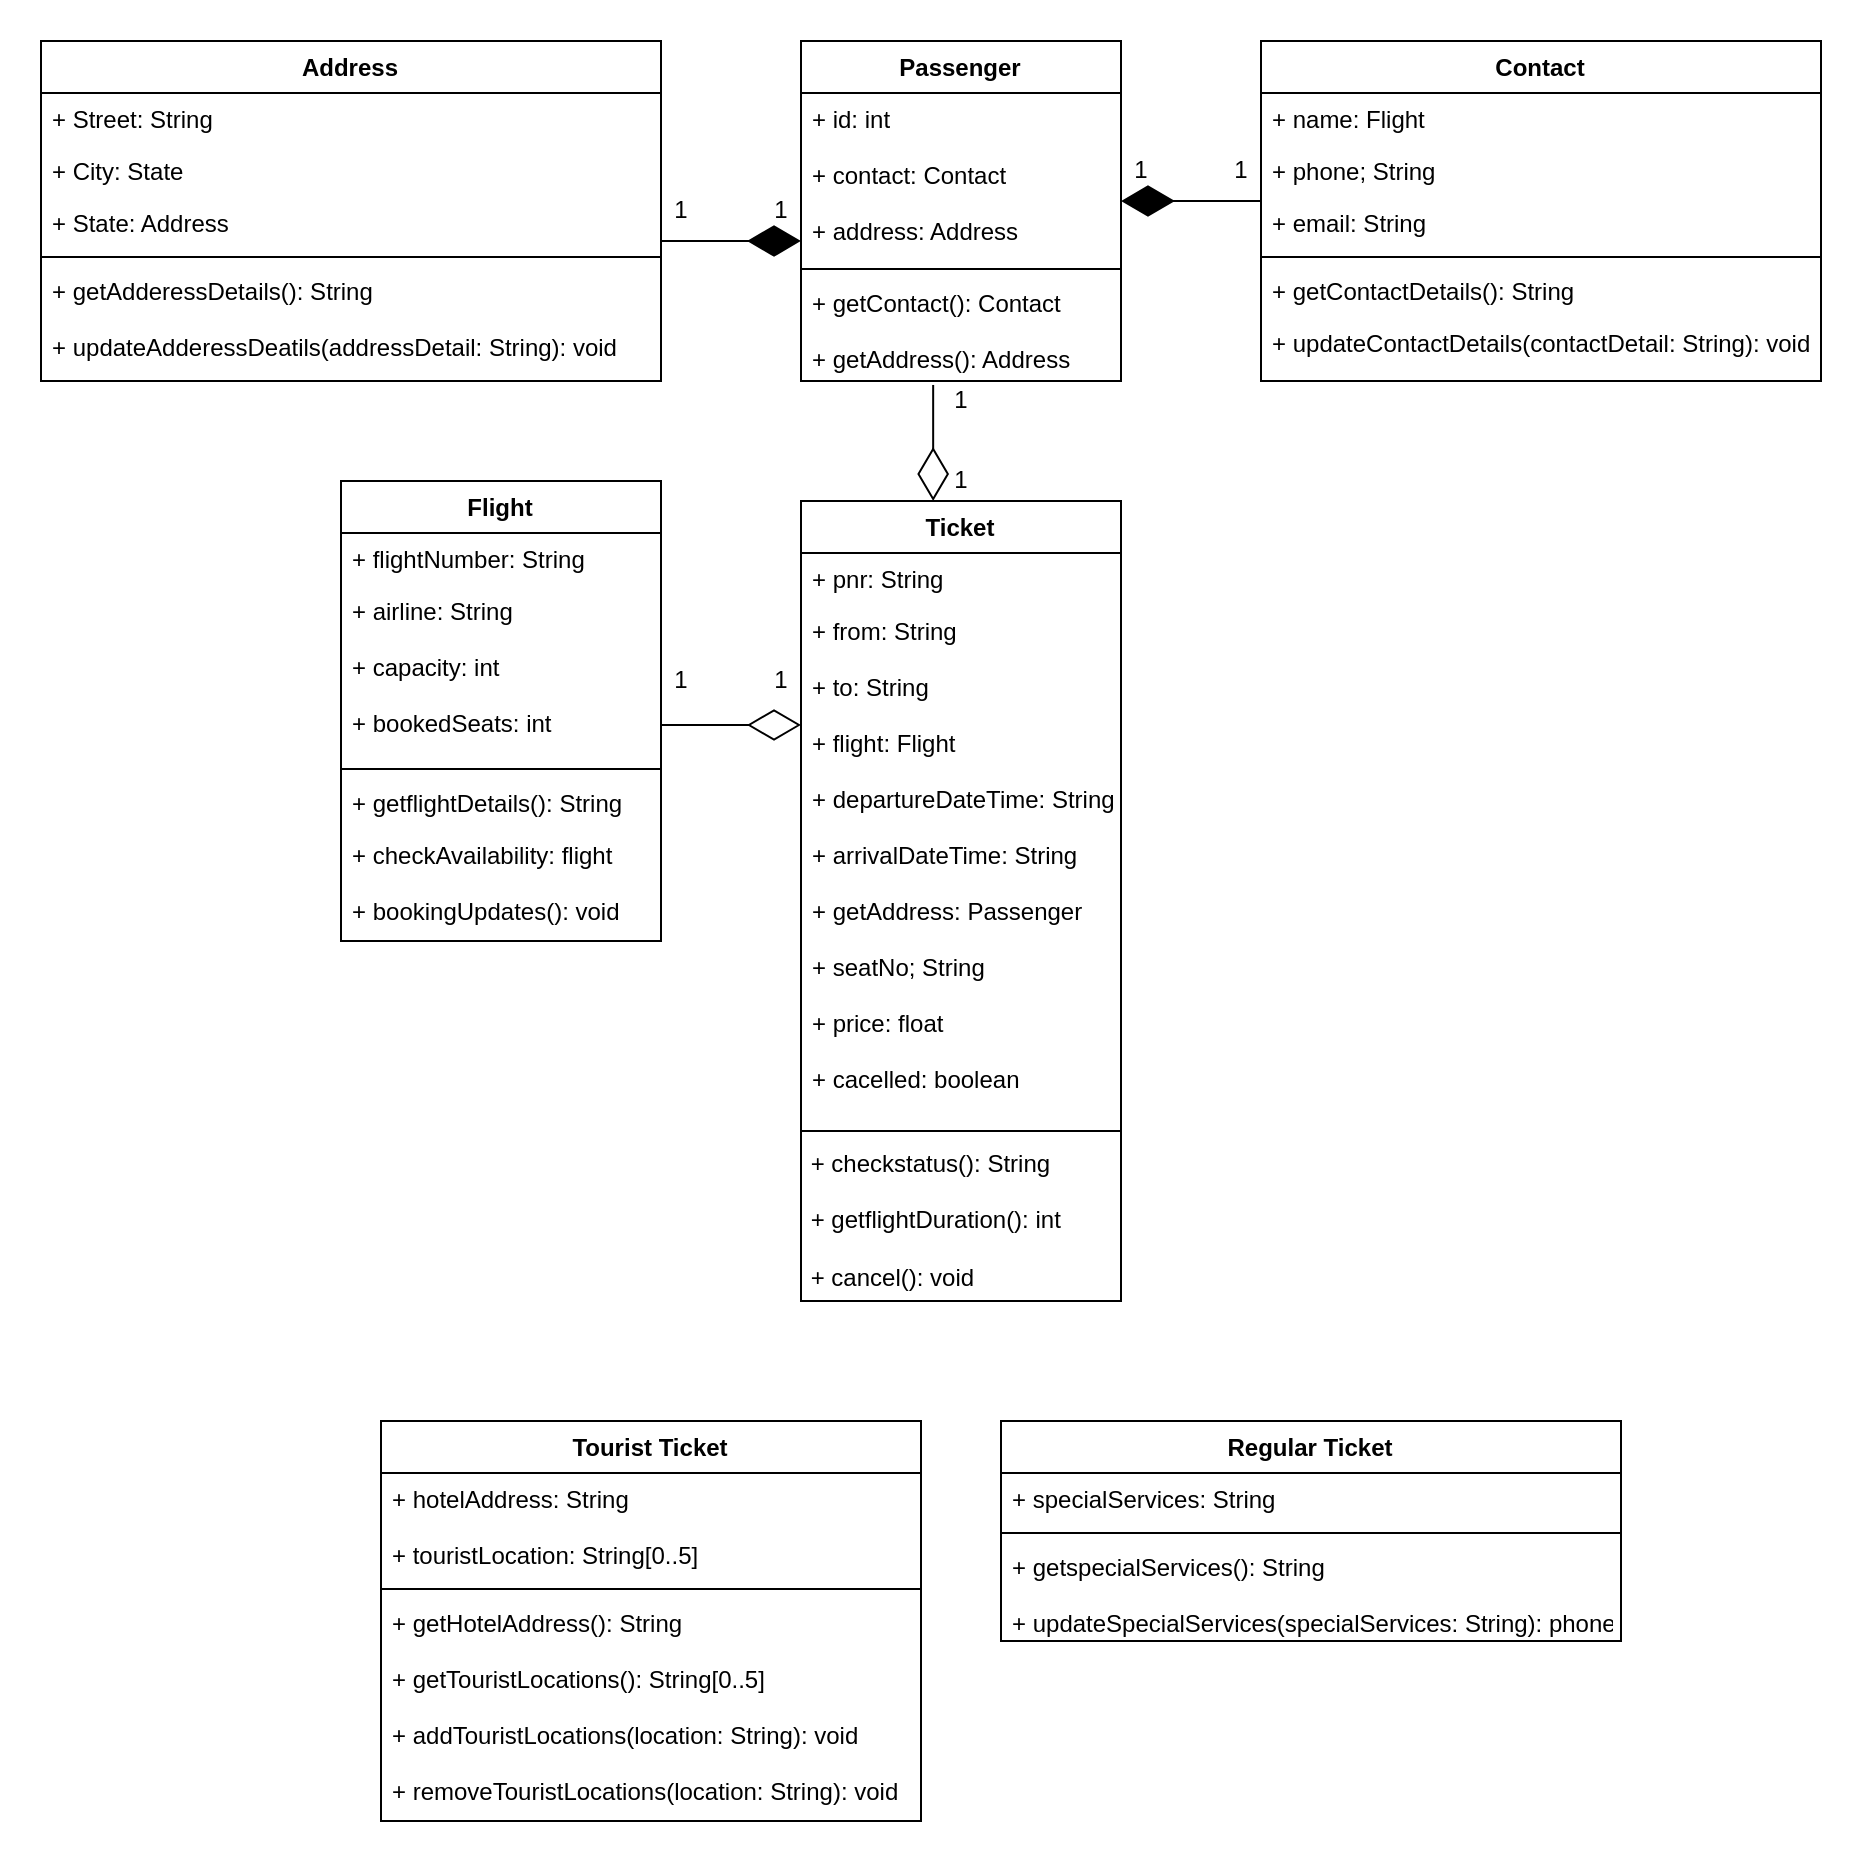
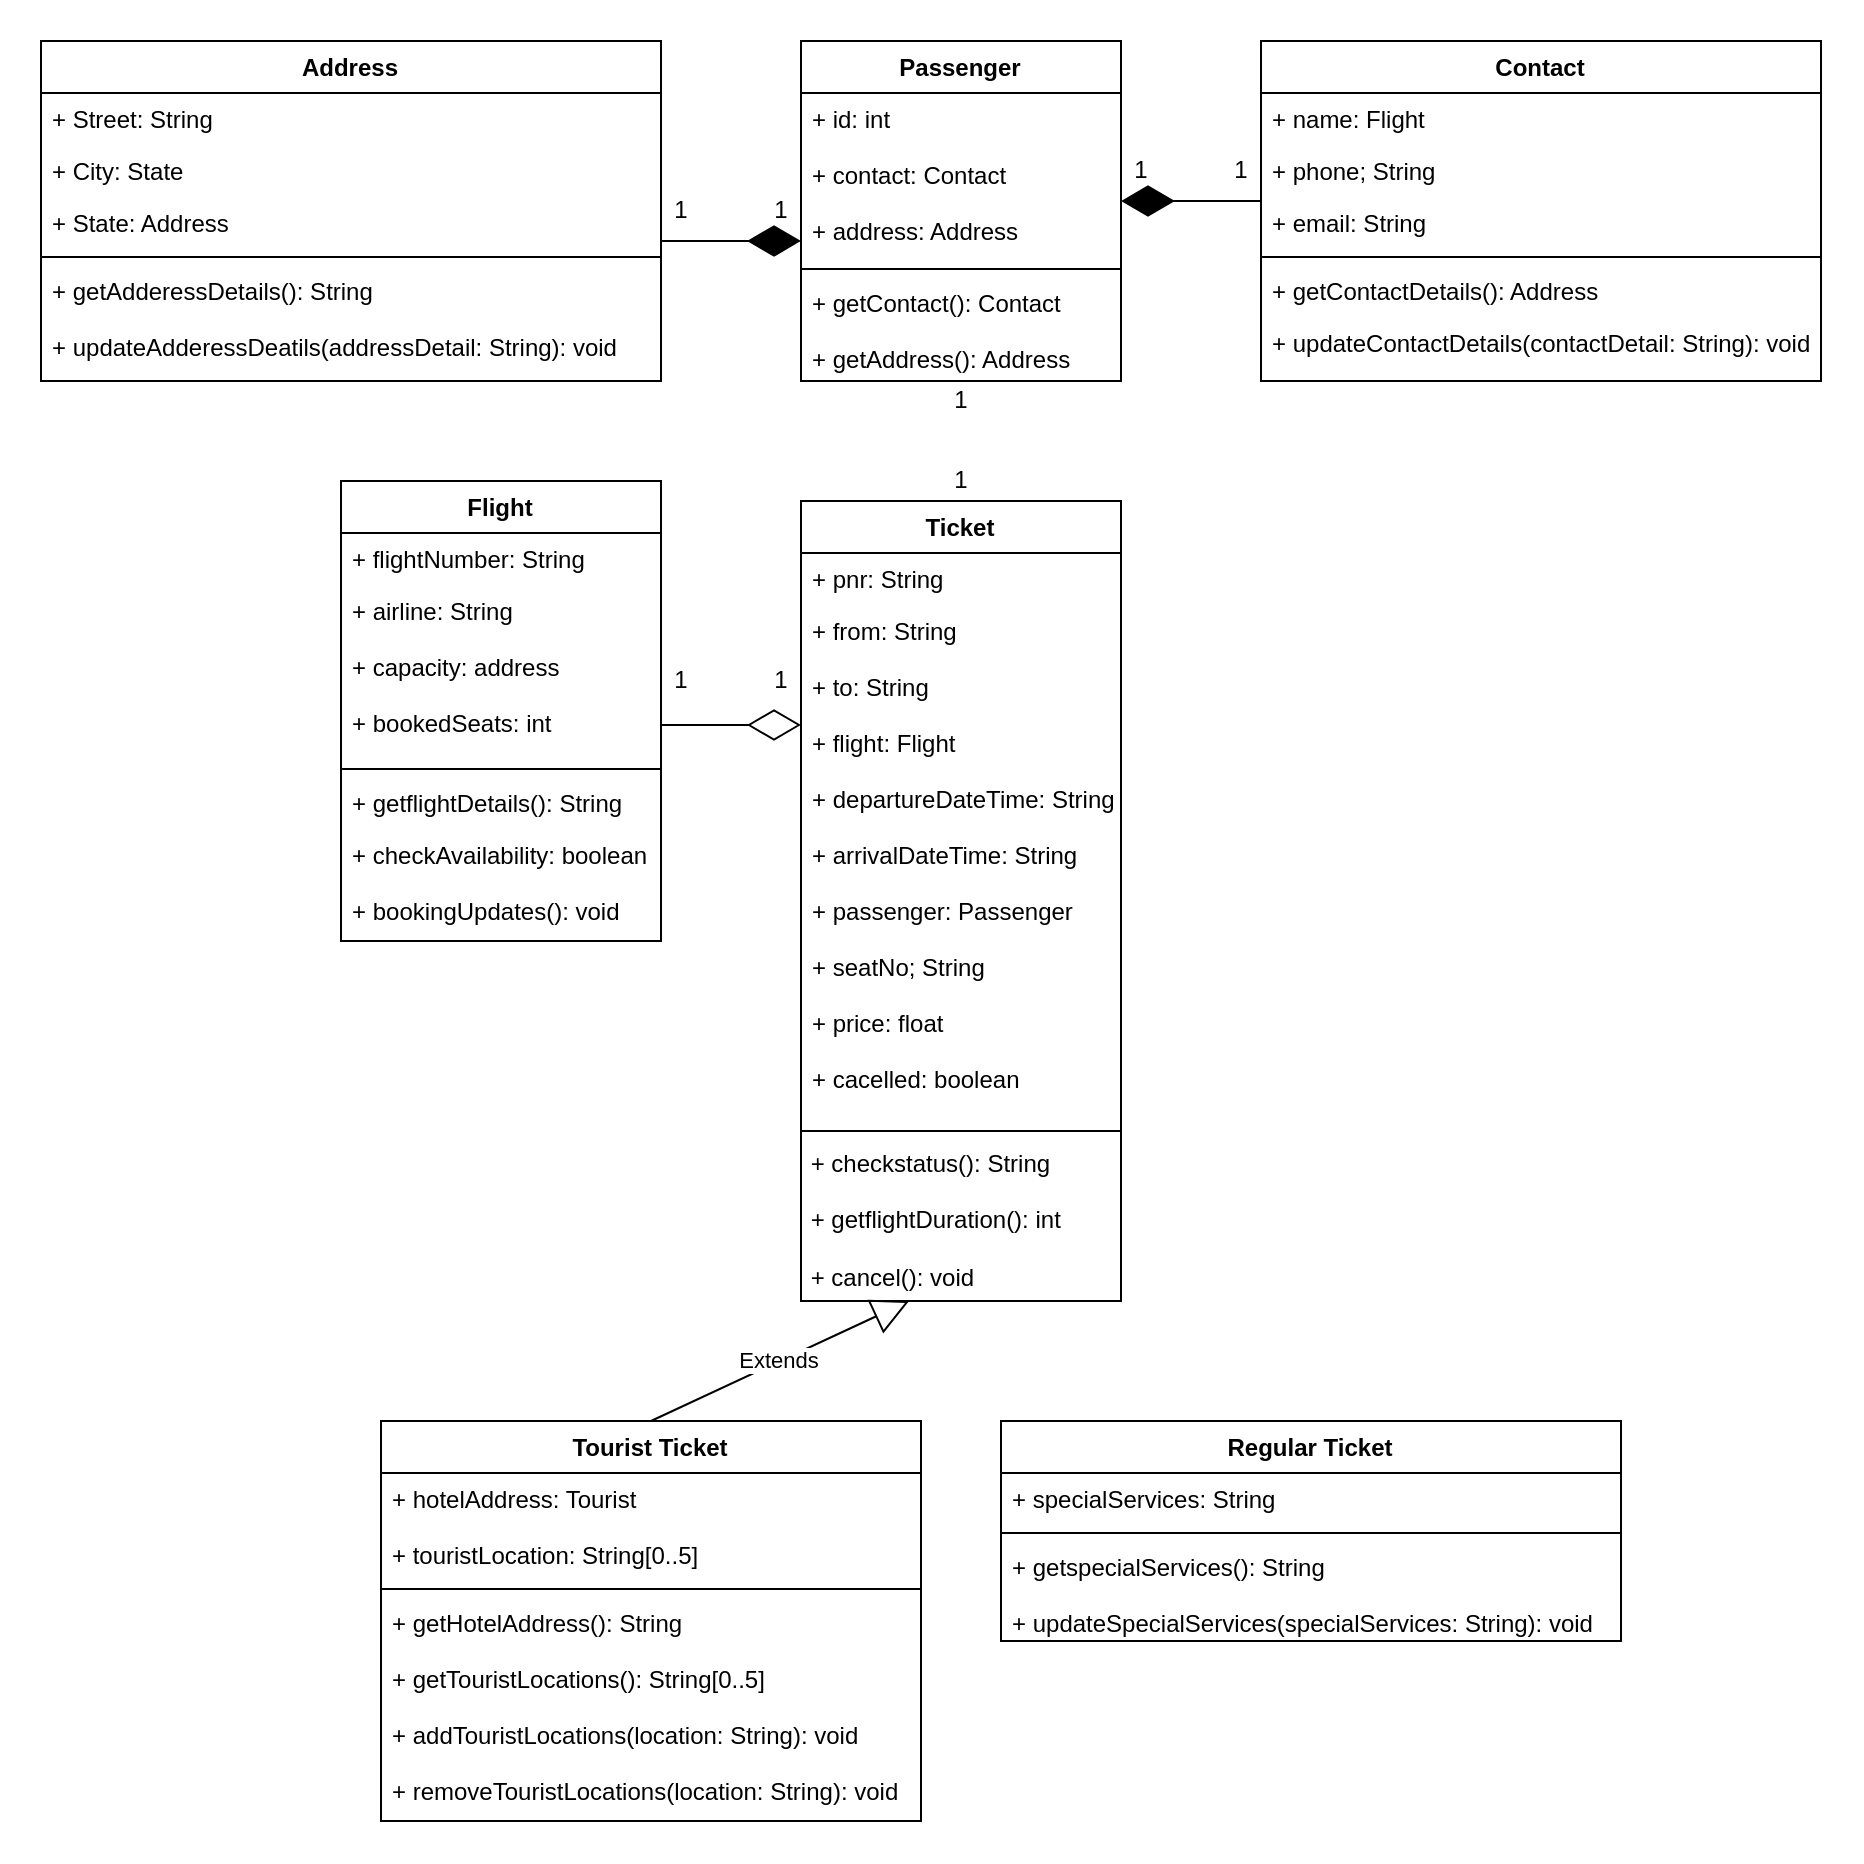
node "+ getContactDetails(): String": label "+ getContactDetails(): String" -> "+ getContactDetails(): Address"
edge "+ getContact(): Contact + getAddress(): Address" -> "Ticket": removed
node "+ airline: String + capacity: int + bookedSeats: int": label "+ airline: String + capacity: int + bookedSeats: int" -> "+ airline: String + capacity: address + bookedSeats: int"
node "+ from: String + to: String + flight: Flight + departureDateTime: String + arrivalDateTime: String + getAddress: Passenger + seatNo; String + price: float + cacelled: boolean": label "+ from: String + to: String + flight: Flight + departureDateTime: String + arrivalDateTime: String + getAddress: Passenger + seatNo; String + price: float + cacelled: boolean" -> "+ from: String + to: String + flight: Flight + departureDateTime: String + arrivalDateTime: String + passenger: Passenger + seatNo; String + price: float + cacelled: boolean"
node "+ checkAvailability: flight + bookingUpdates(): void": label "+ checkAvailability: flight + bookingUpdates(): void" -> "+ checkAvailability: boolean + bookingUpdates(): void"
edge "Tourist Ticket" -> "+ checkstatus(): String + getflightDuration(): int + cancel(): void": added, label "Extends"
node "+ hotelAddress: String + touristLocation: String[0..5]": label "+ hotelAddress: String + touristLocation: String[0..5]" -> "+ hotelAddress: Tourist + touristLocation: String[0..5]"
node "+ getspecialServices(): String + updateSpecialServices(specialServices: String): phone": label "+ getspecialServices(): String + updateSpecialServices(specialServices: String): phone" -> "+ getspecialServices(): String + updateSpecialServices(specialServices: String): void"
